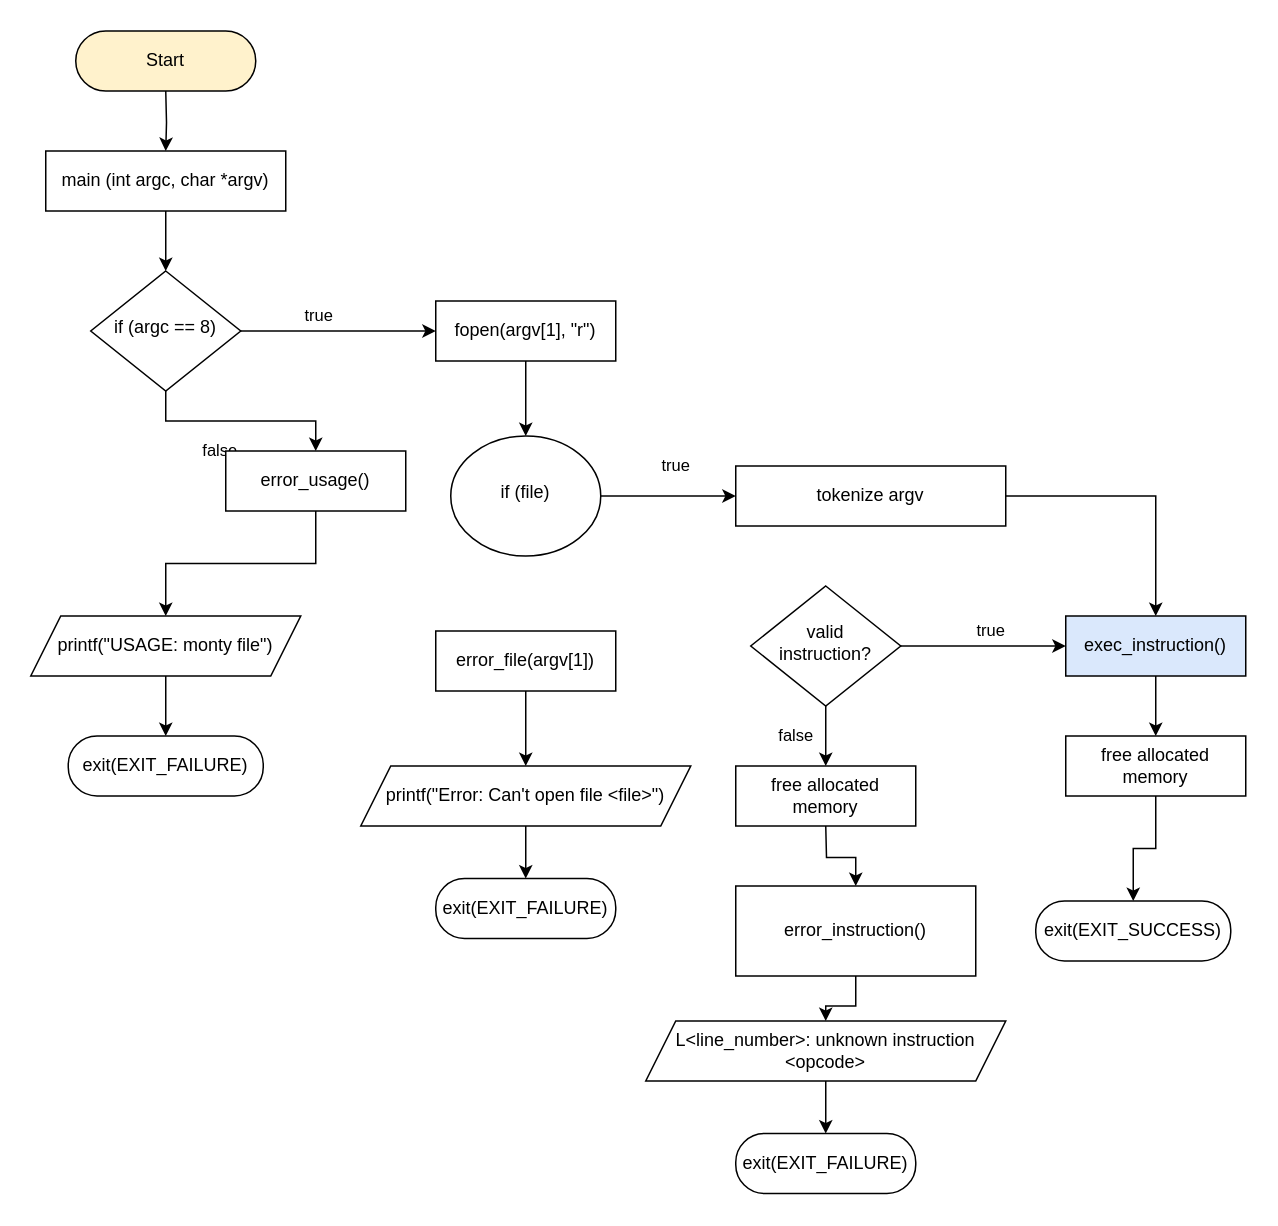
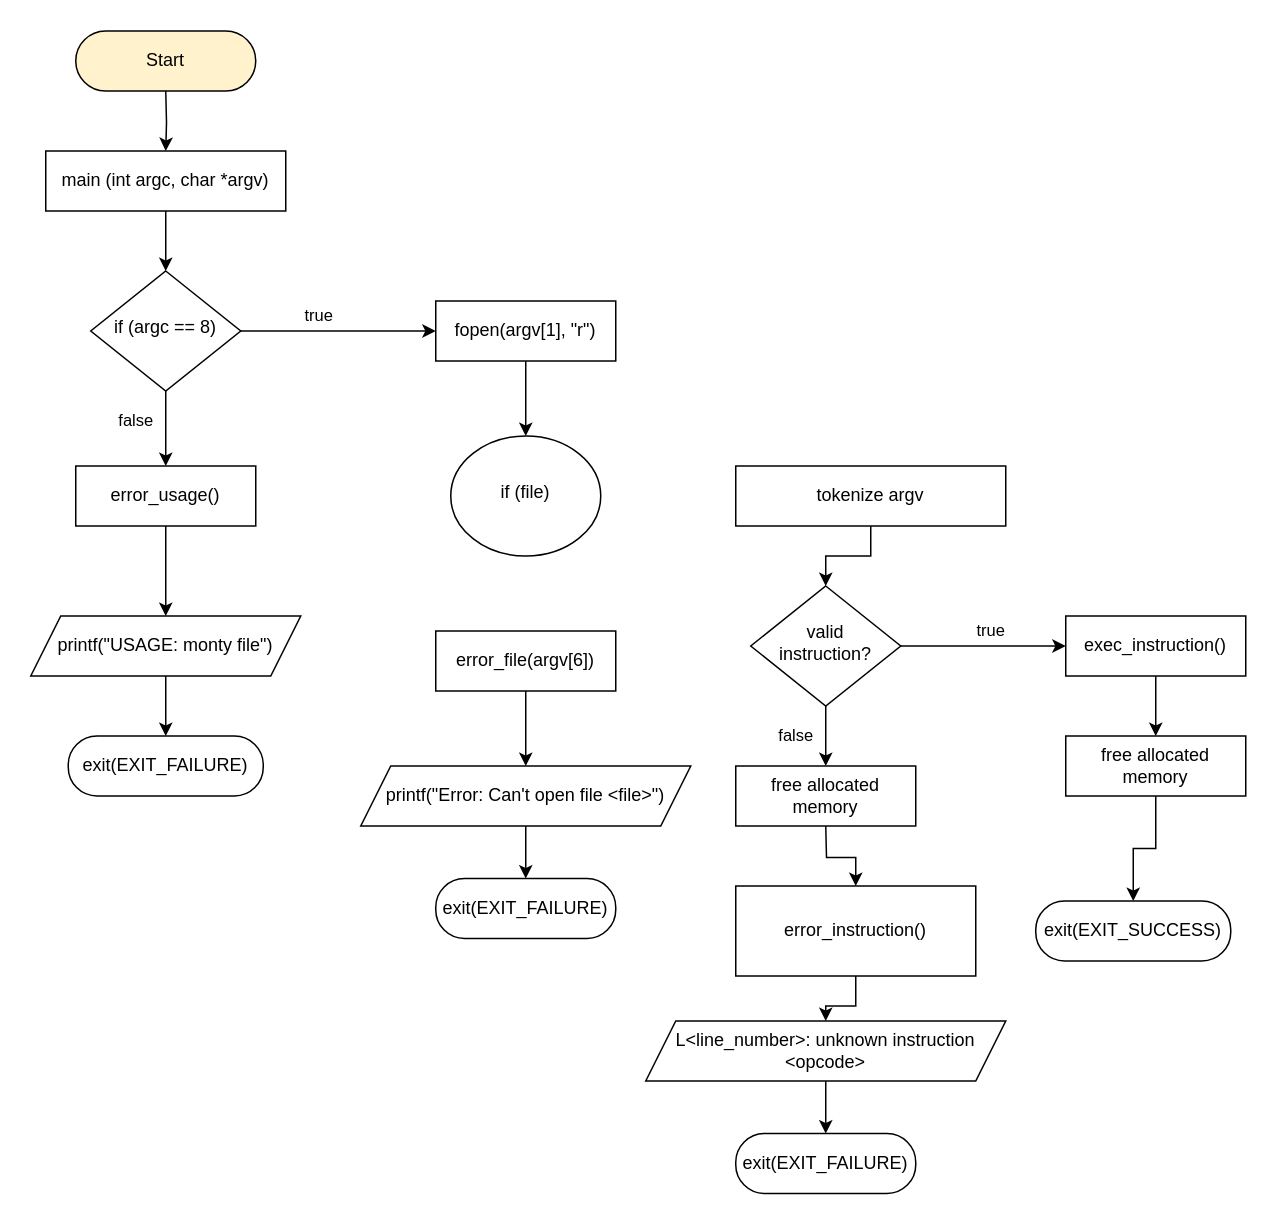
node "error_usage()": moved (316, 481) -> (166, 496)
edge "if (file)" -> "tokenize argv": removed, label "true"
edge "tokenize argv" -> "exec_instruction()": now "tokenize argv" -> "valid instruction?"
node "exec_instruction()": fillcolor #dae8fc -> #ffffff
node "error_file(argv[1])": label "error_file(argv[1])" -> "error_file(argv[6])"
